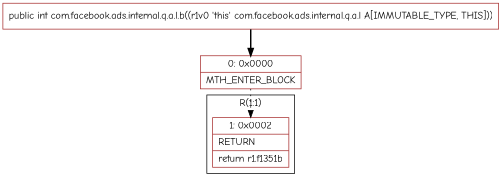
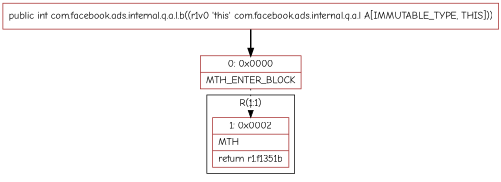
node "1: 0x0002": text "RETURN" -> "MTH"
